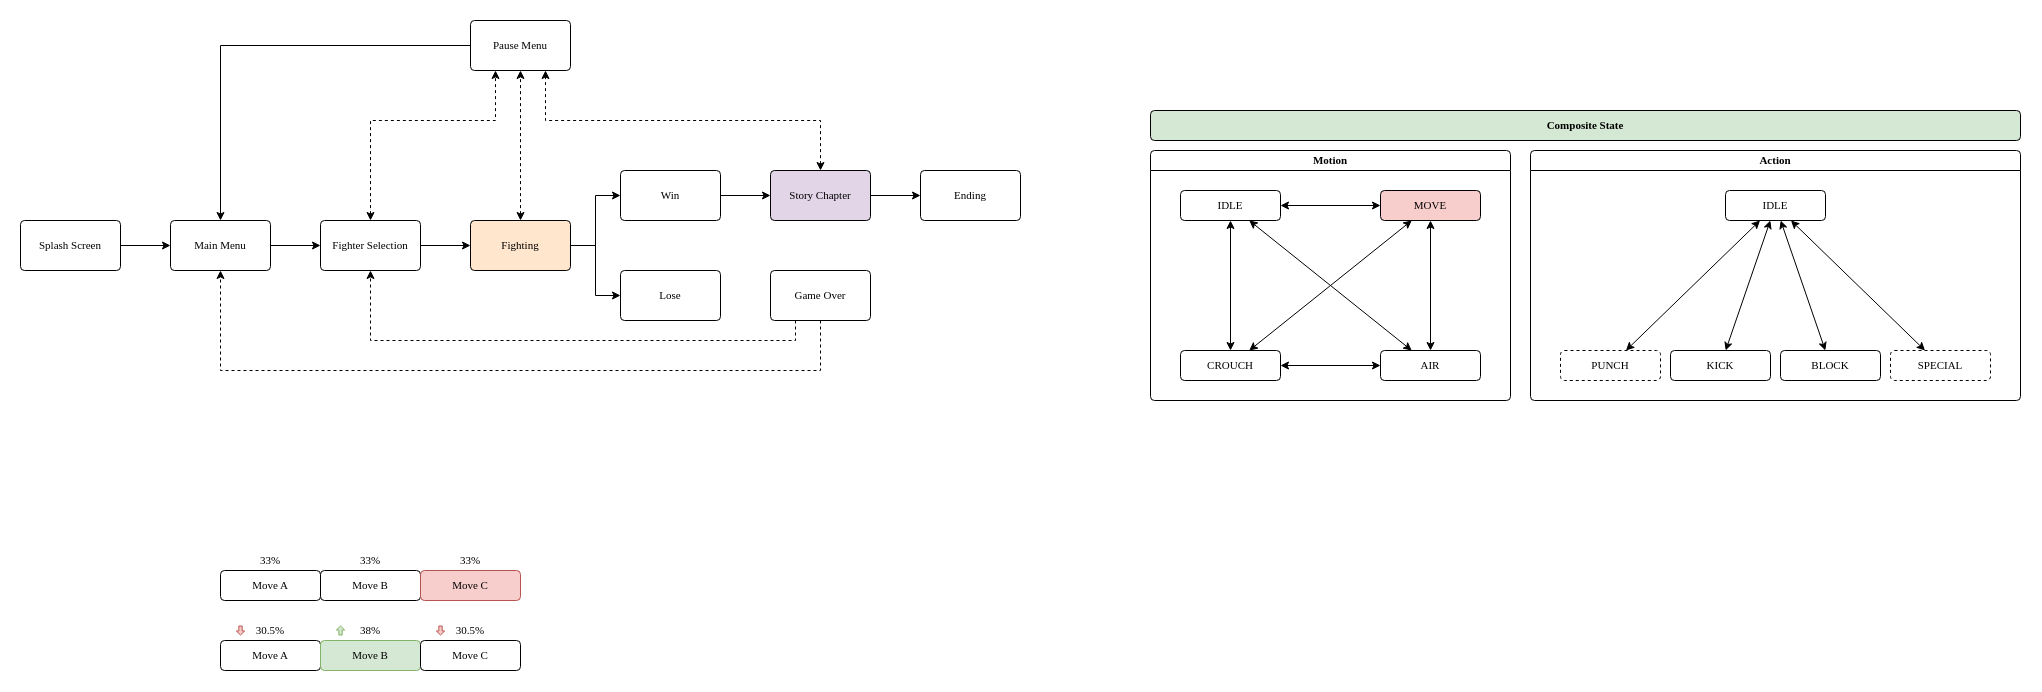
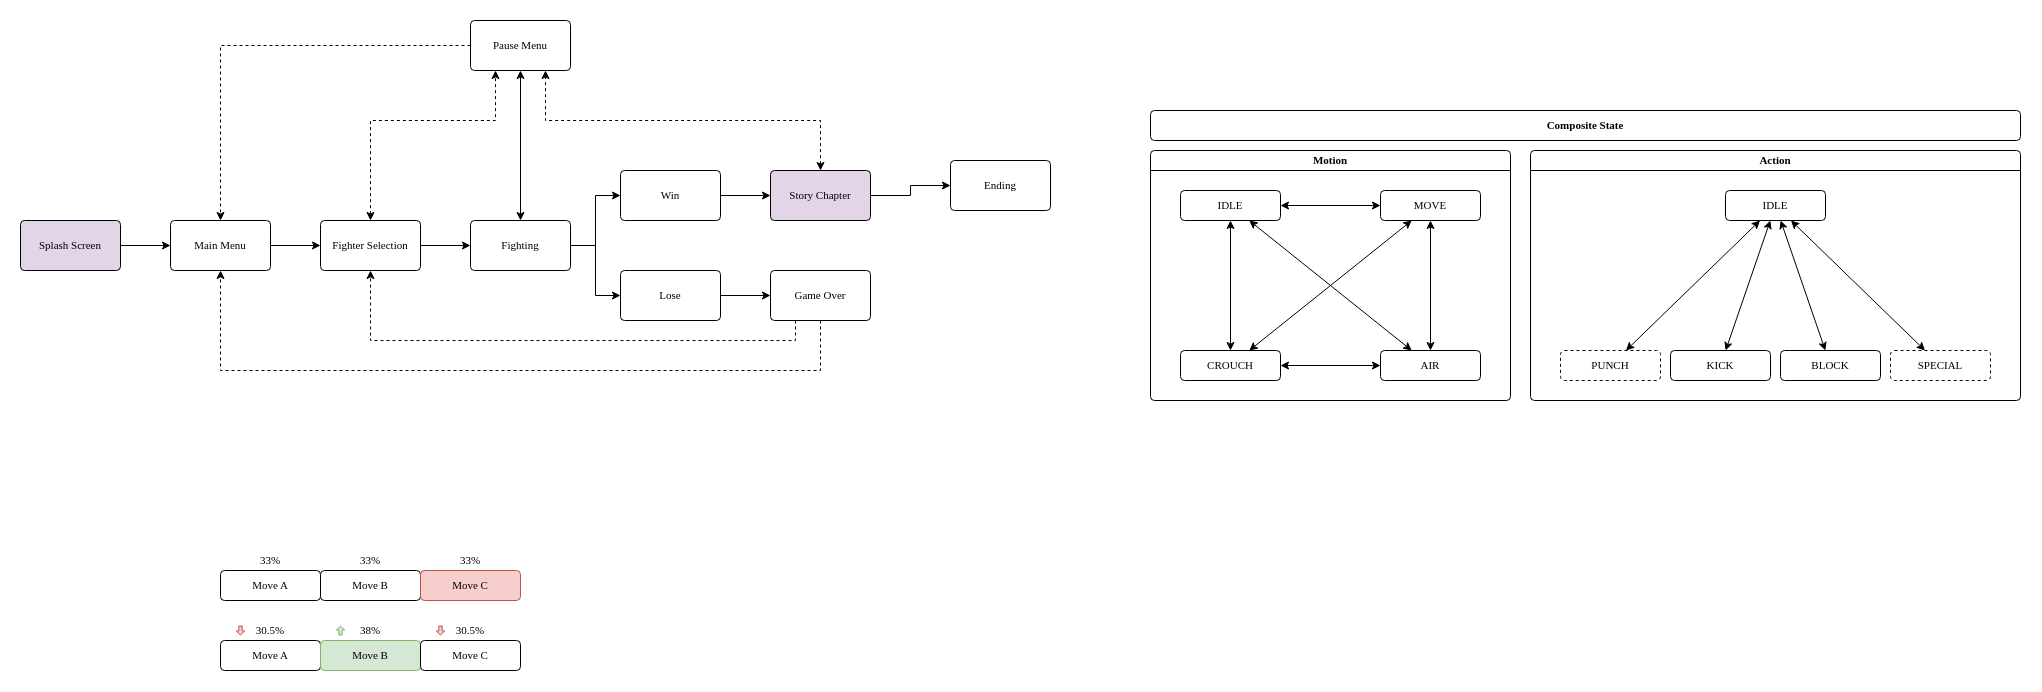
edge "Pause Menu" -> "Main Menu": style solid -> dashed
node "Composite State": fillcolor #d5e8d4 -> #ffffff
edge "Pause Menu" -- "Fighting": style dashed -> solid
node "Ending": moved (971, 196) -> (1001, 186)
node "MOVE": fillcolor #f8cecc -> #ffffff
node "Splash Screen": fillcolor #ffffff -> #e1d5e7
node "Fighting": fillcolor #ffe6cc -> #ffffff
edge "Lose" -> "Game Over": added
